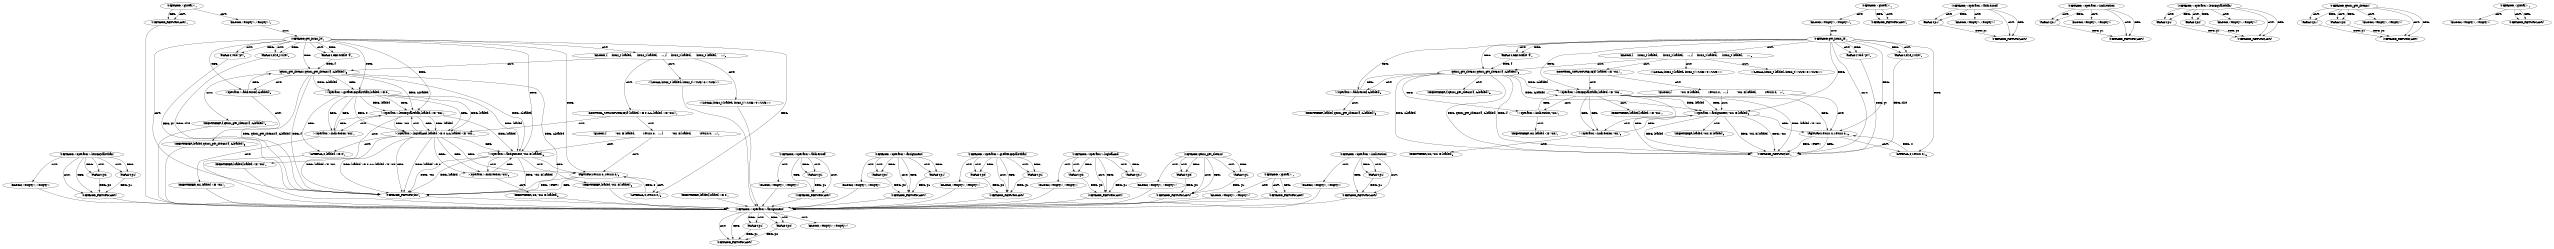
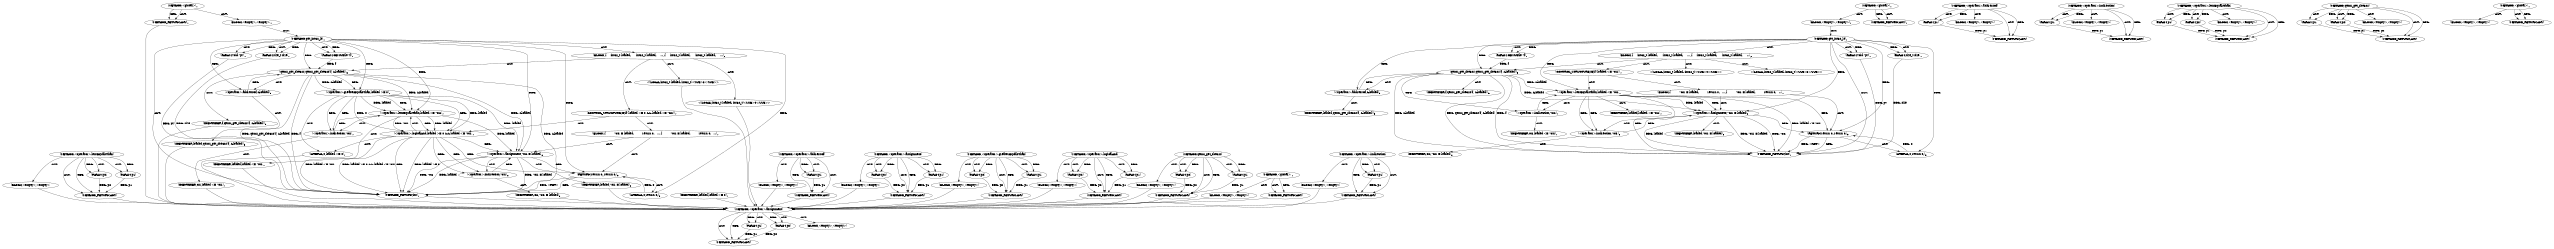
edge "(<operator>.greaterEqualsThan,loaded >= 0)" -> "(LITERAL,0,loaded >= 0)": label "CFG: " -> "AST: "
